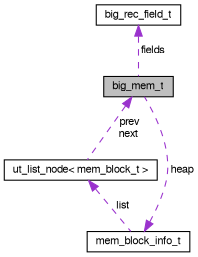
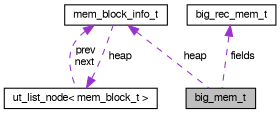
node "big_rec_field_t": label "big_rec_field_t" -> "big_rec_mem_t"
edge "ut_list_node< mem_block_t >" -> "big_mem_t": now "ut_list_node< mem_block_t >" -> "mem_block_info_t"
edge "mem_block_info_t" -> "ut_list_node< mem_block_t >": label " list" -> " heap"
